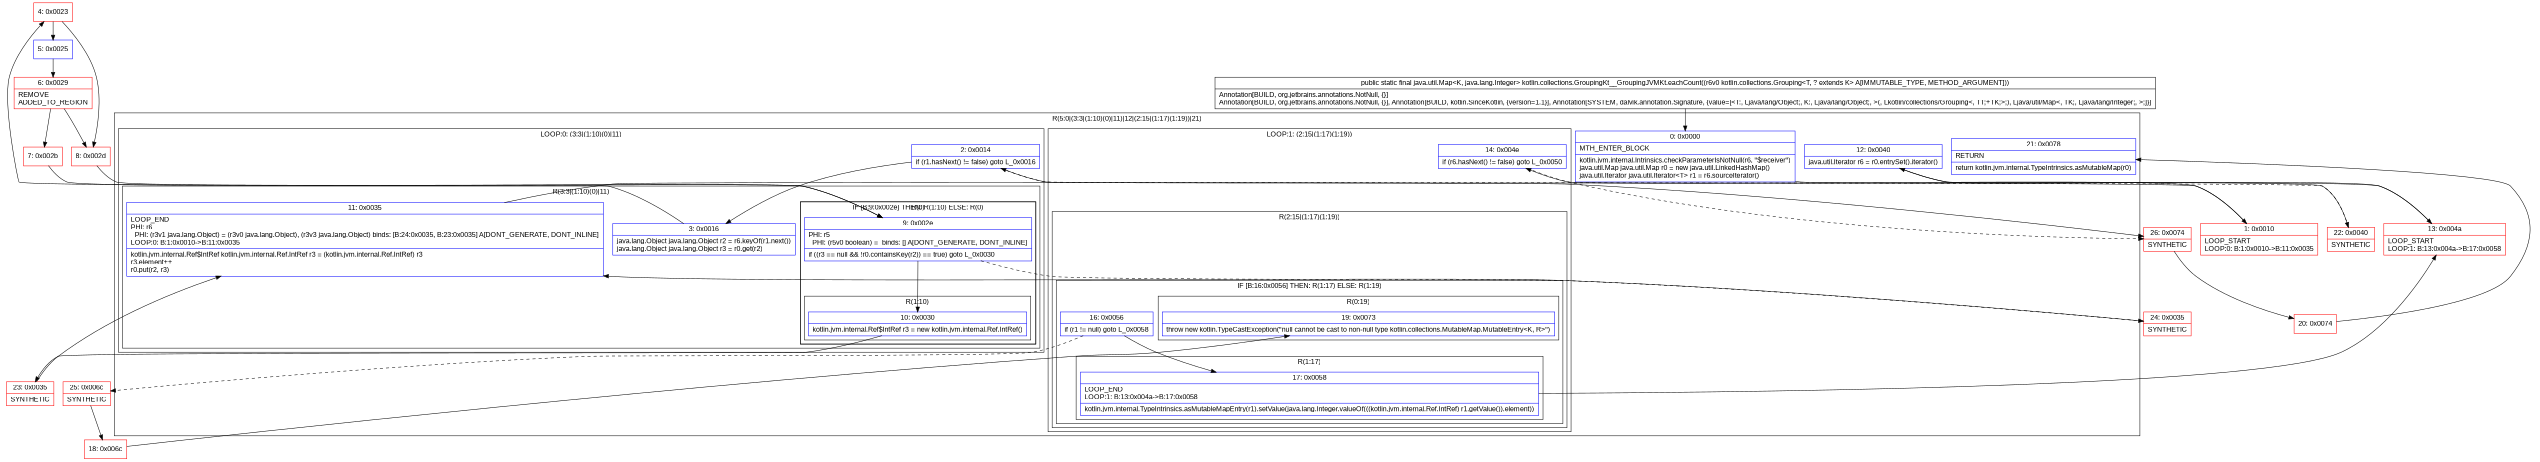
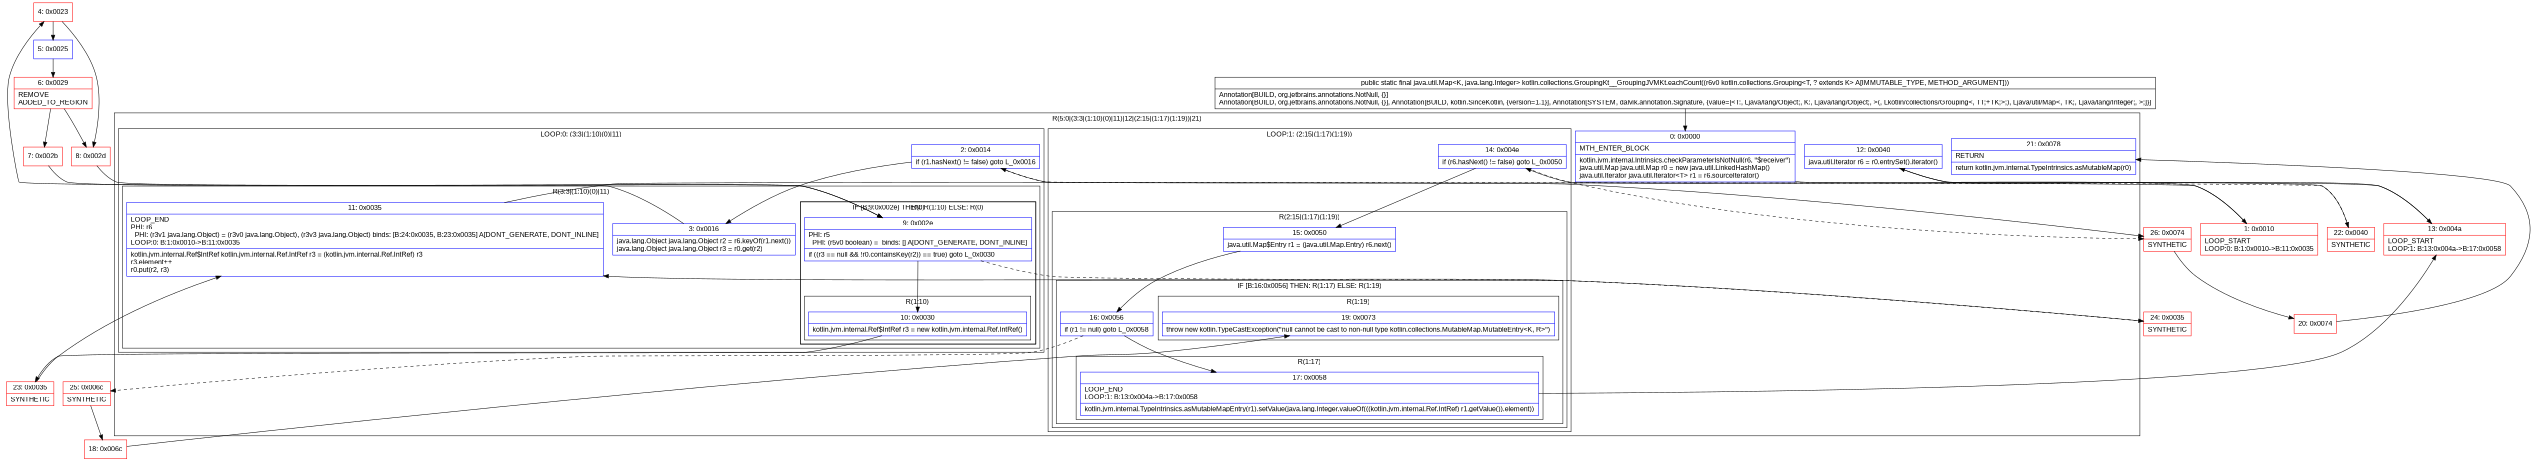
node "15: 0x0050": added
cluster "R(0:19)": label "R(0:19)" -> "R(1:19)"
